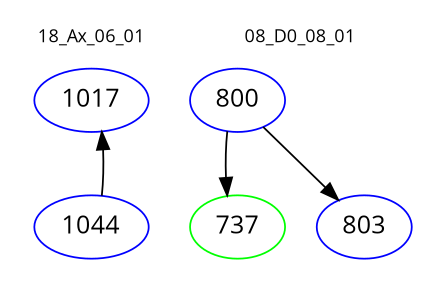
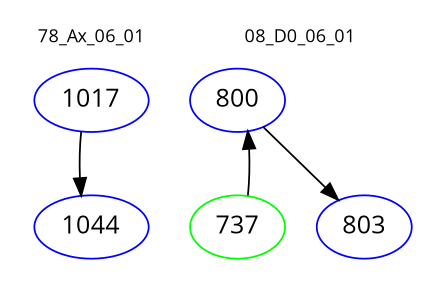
cluster "18_Ax_06_01": label "18_Ax_06_01" -> "78_Ax_06_01"
cluster "08_D0_08_01": label "08_D0_08_01" -> "08_D0_06_01"
edge "800" -> "737": reversed
edge "1044" -> "1017": reversed
